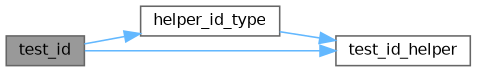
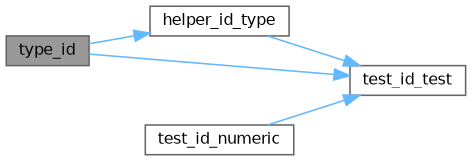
node "test_id": label "test_id" -> "type_id"
node "test_id_helper": label "test_id_helper" -> "test_id_test"
node "test_id_numeric": added
